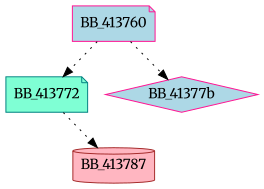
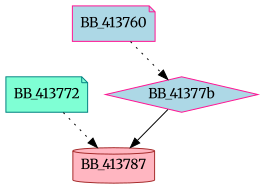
edge "BB_413760" -> "BB_413772": removed
edge "BB_41377b" -> "BB_413787": added
